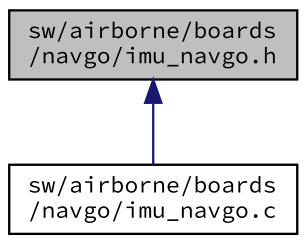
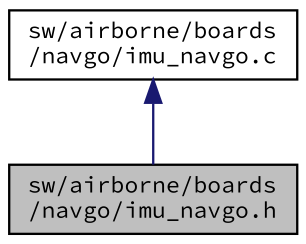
edge "sw/airborne/boards /navgo/imu_navgo.c" -> "sw/airborne/boards /navgo/imu_navgo.h": reversed
